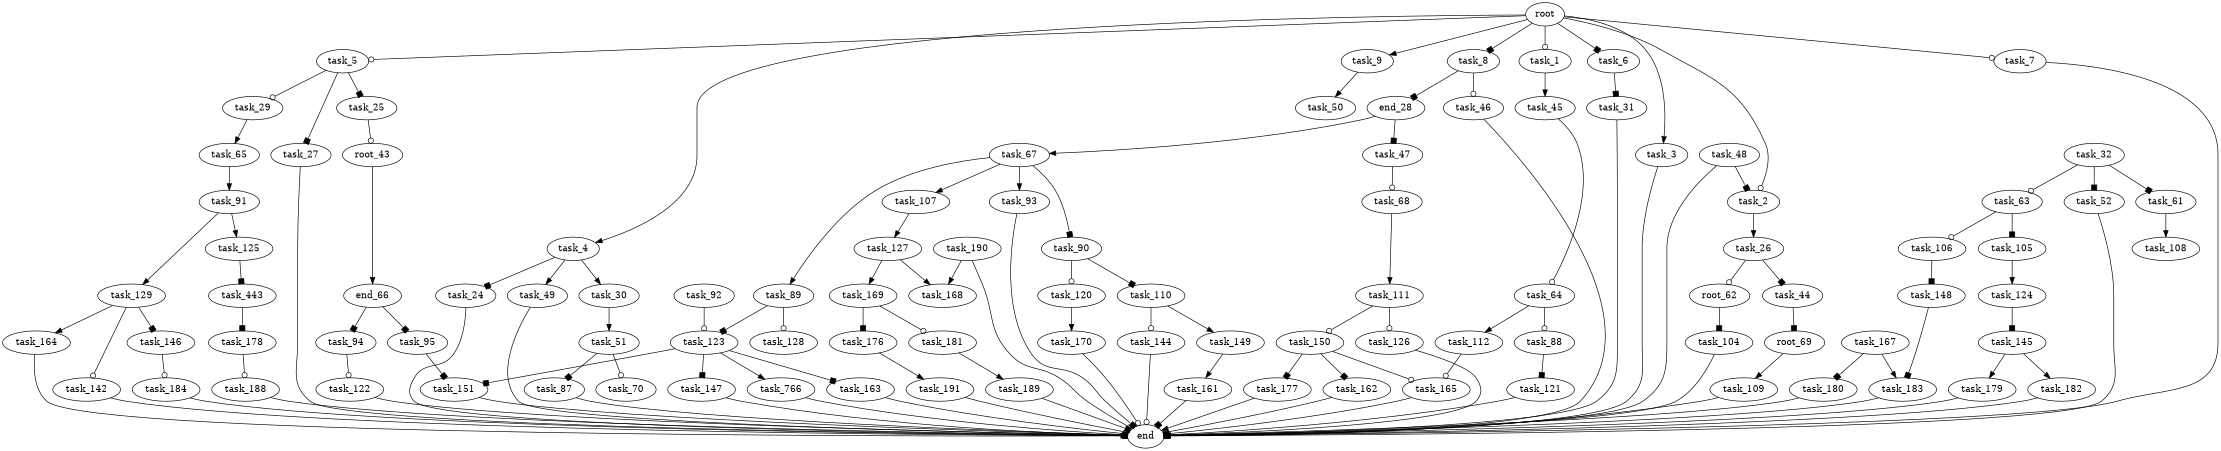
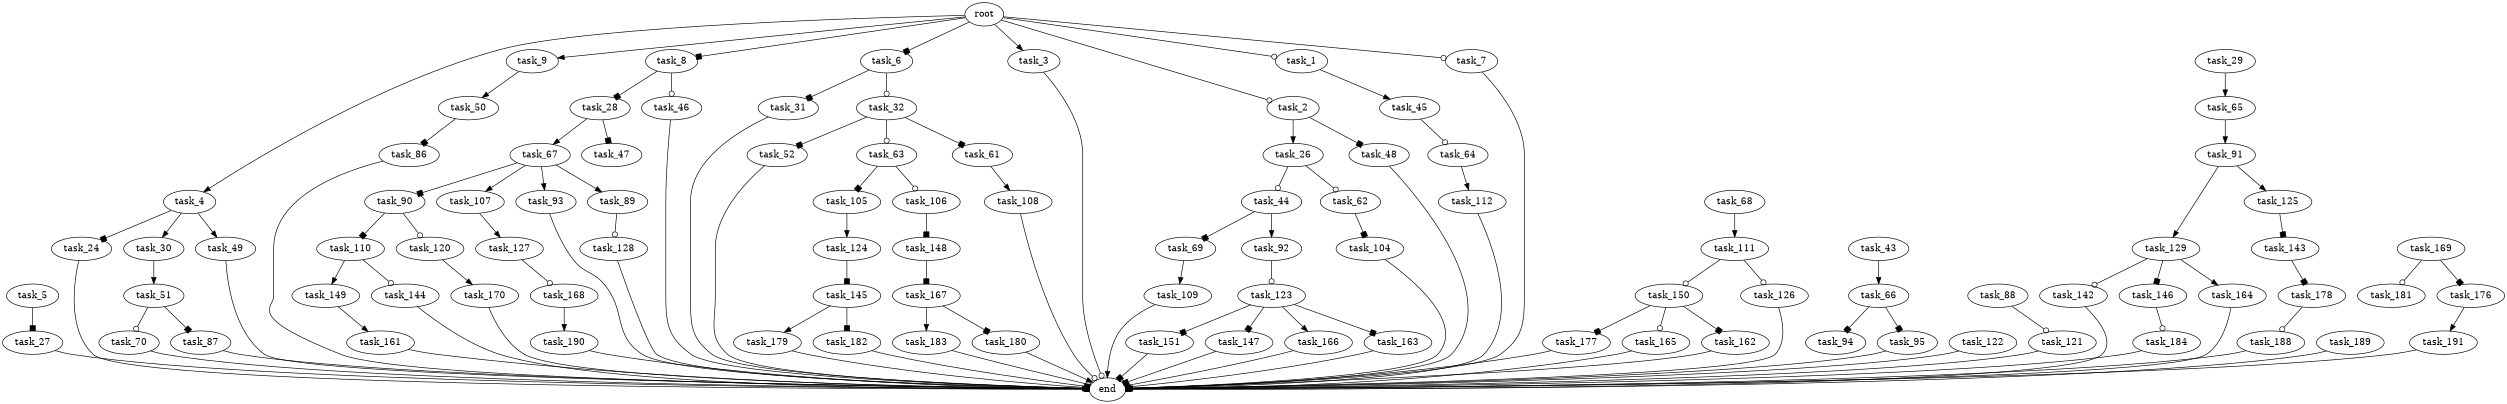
edge "root" -> "task_5": removed
edge "task_6" -> "task_32": added
edge "task_5" -> "task_29": removed
node "task_25": removed
node "end_28": label "end_28" -> "task_28"
node "root_43": label "root_43" -> "task_43"
node "task_86": added
edge "task_47" -> "task_68": removed
edge "task_48" -> "task_2": reversed
edge "task_44" -> "task_92": added
edge "task_127" -> "task_169": removed
edge "task_190" -> "task_168": reversed
edge "task_127" -> "task_168": arrowhead normal -> odot
edge "task_26" -> "task_44": arrowhead box -> odot
node "task_443": label "task_443" -> "task_143"
node "end_66": label "end_66" -> "task_66"
node "root_62": label "root_62" -> "task_62"
edge "task_108" -> "end": added
edge "task_89" -> "task_123": removed
edge "task_64" -> "task_88": removed
edge "task_148" -> "task_183": now "task_148" -> "task_167"
node "root_69": label "root_69" -> "task_69"
edge "task_112" -> "task_165": now "task_112" -> "end"
edge "task_95" -> "task_151": now "task_95" -> "end"
edge "task_88" -> "task_121": arrowhead box -> odot
edge "task_94" -> "task_122": removed
edge "task_181" -> "task_189": removed
edge "task_145" -> "task_182": arrowhead normal -> box
edge "task_128" -> "end": added
edge "task_70" -> "end": added
node "task_766": label "task_766" -> "task_166"
edge "task_24" -> "end": arrowhead box -> odot
